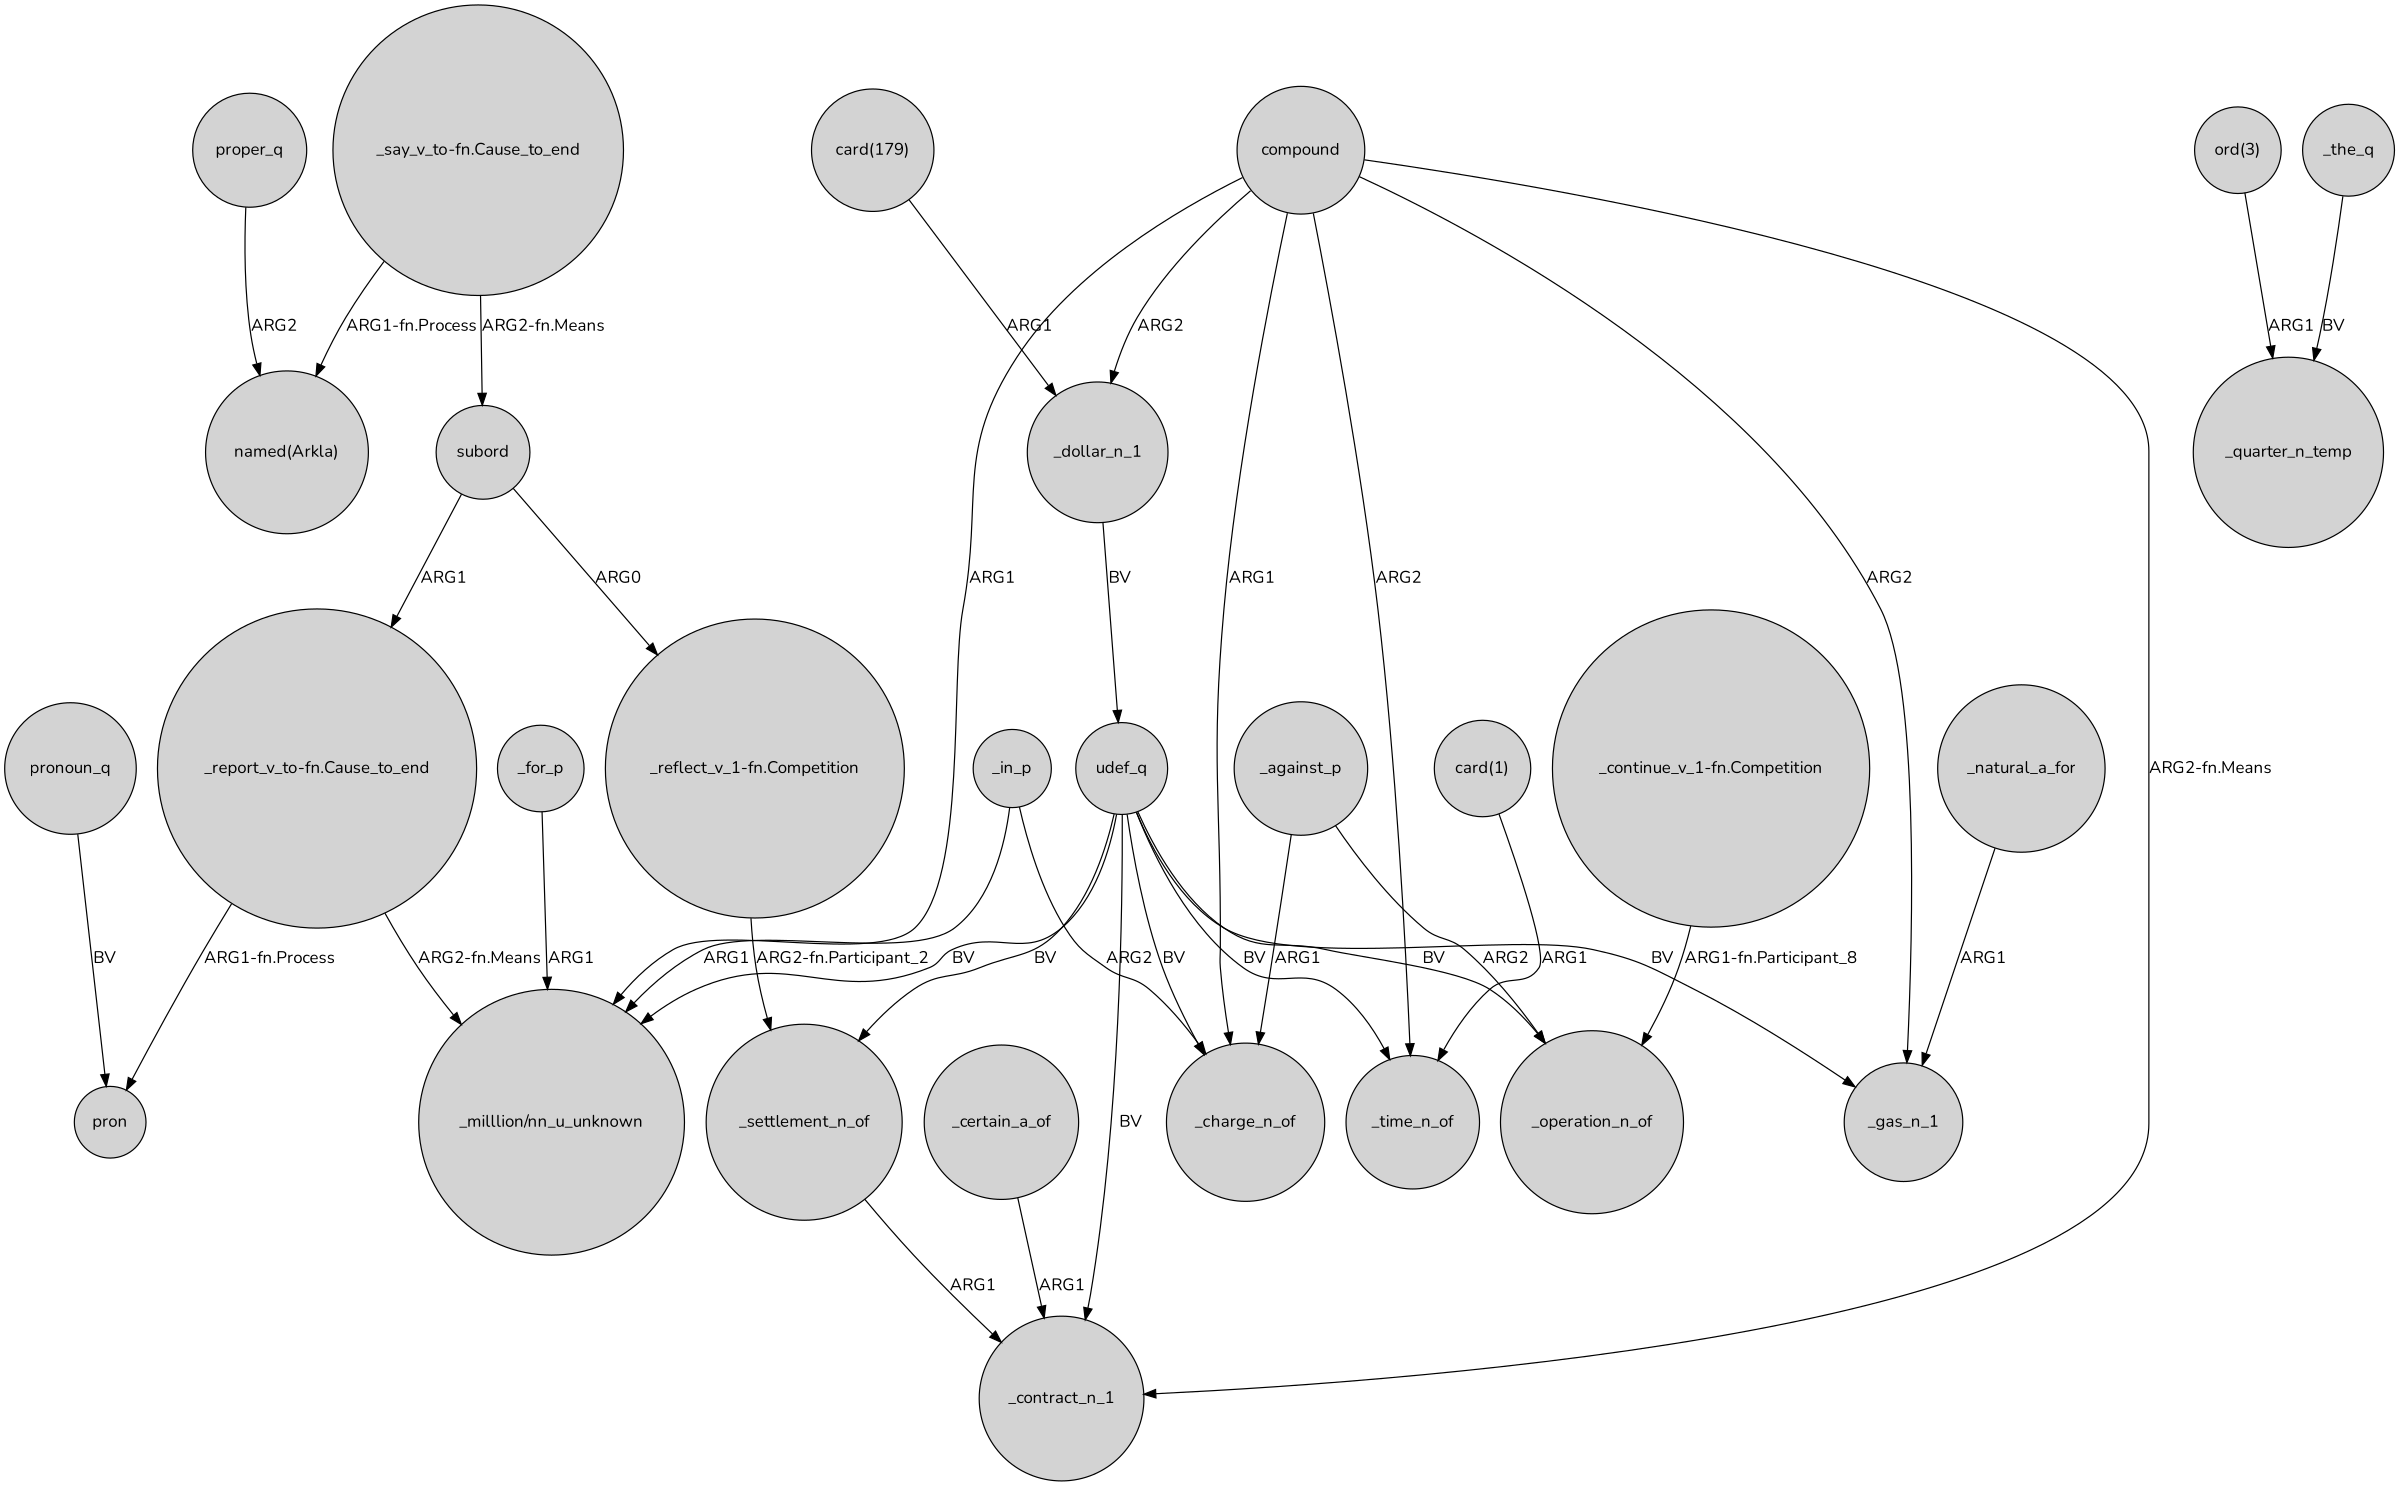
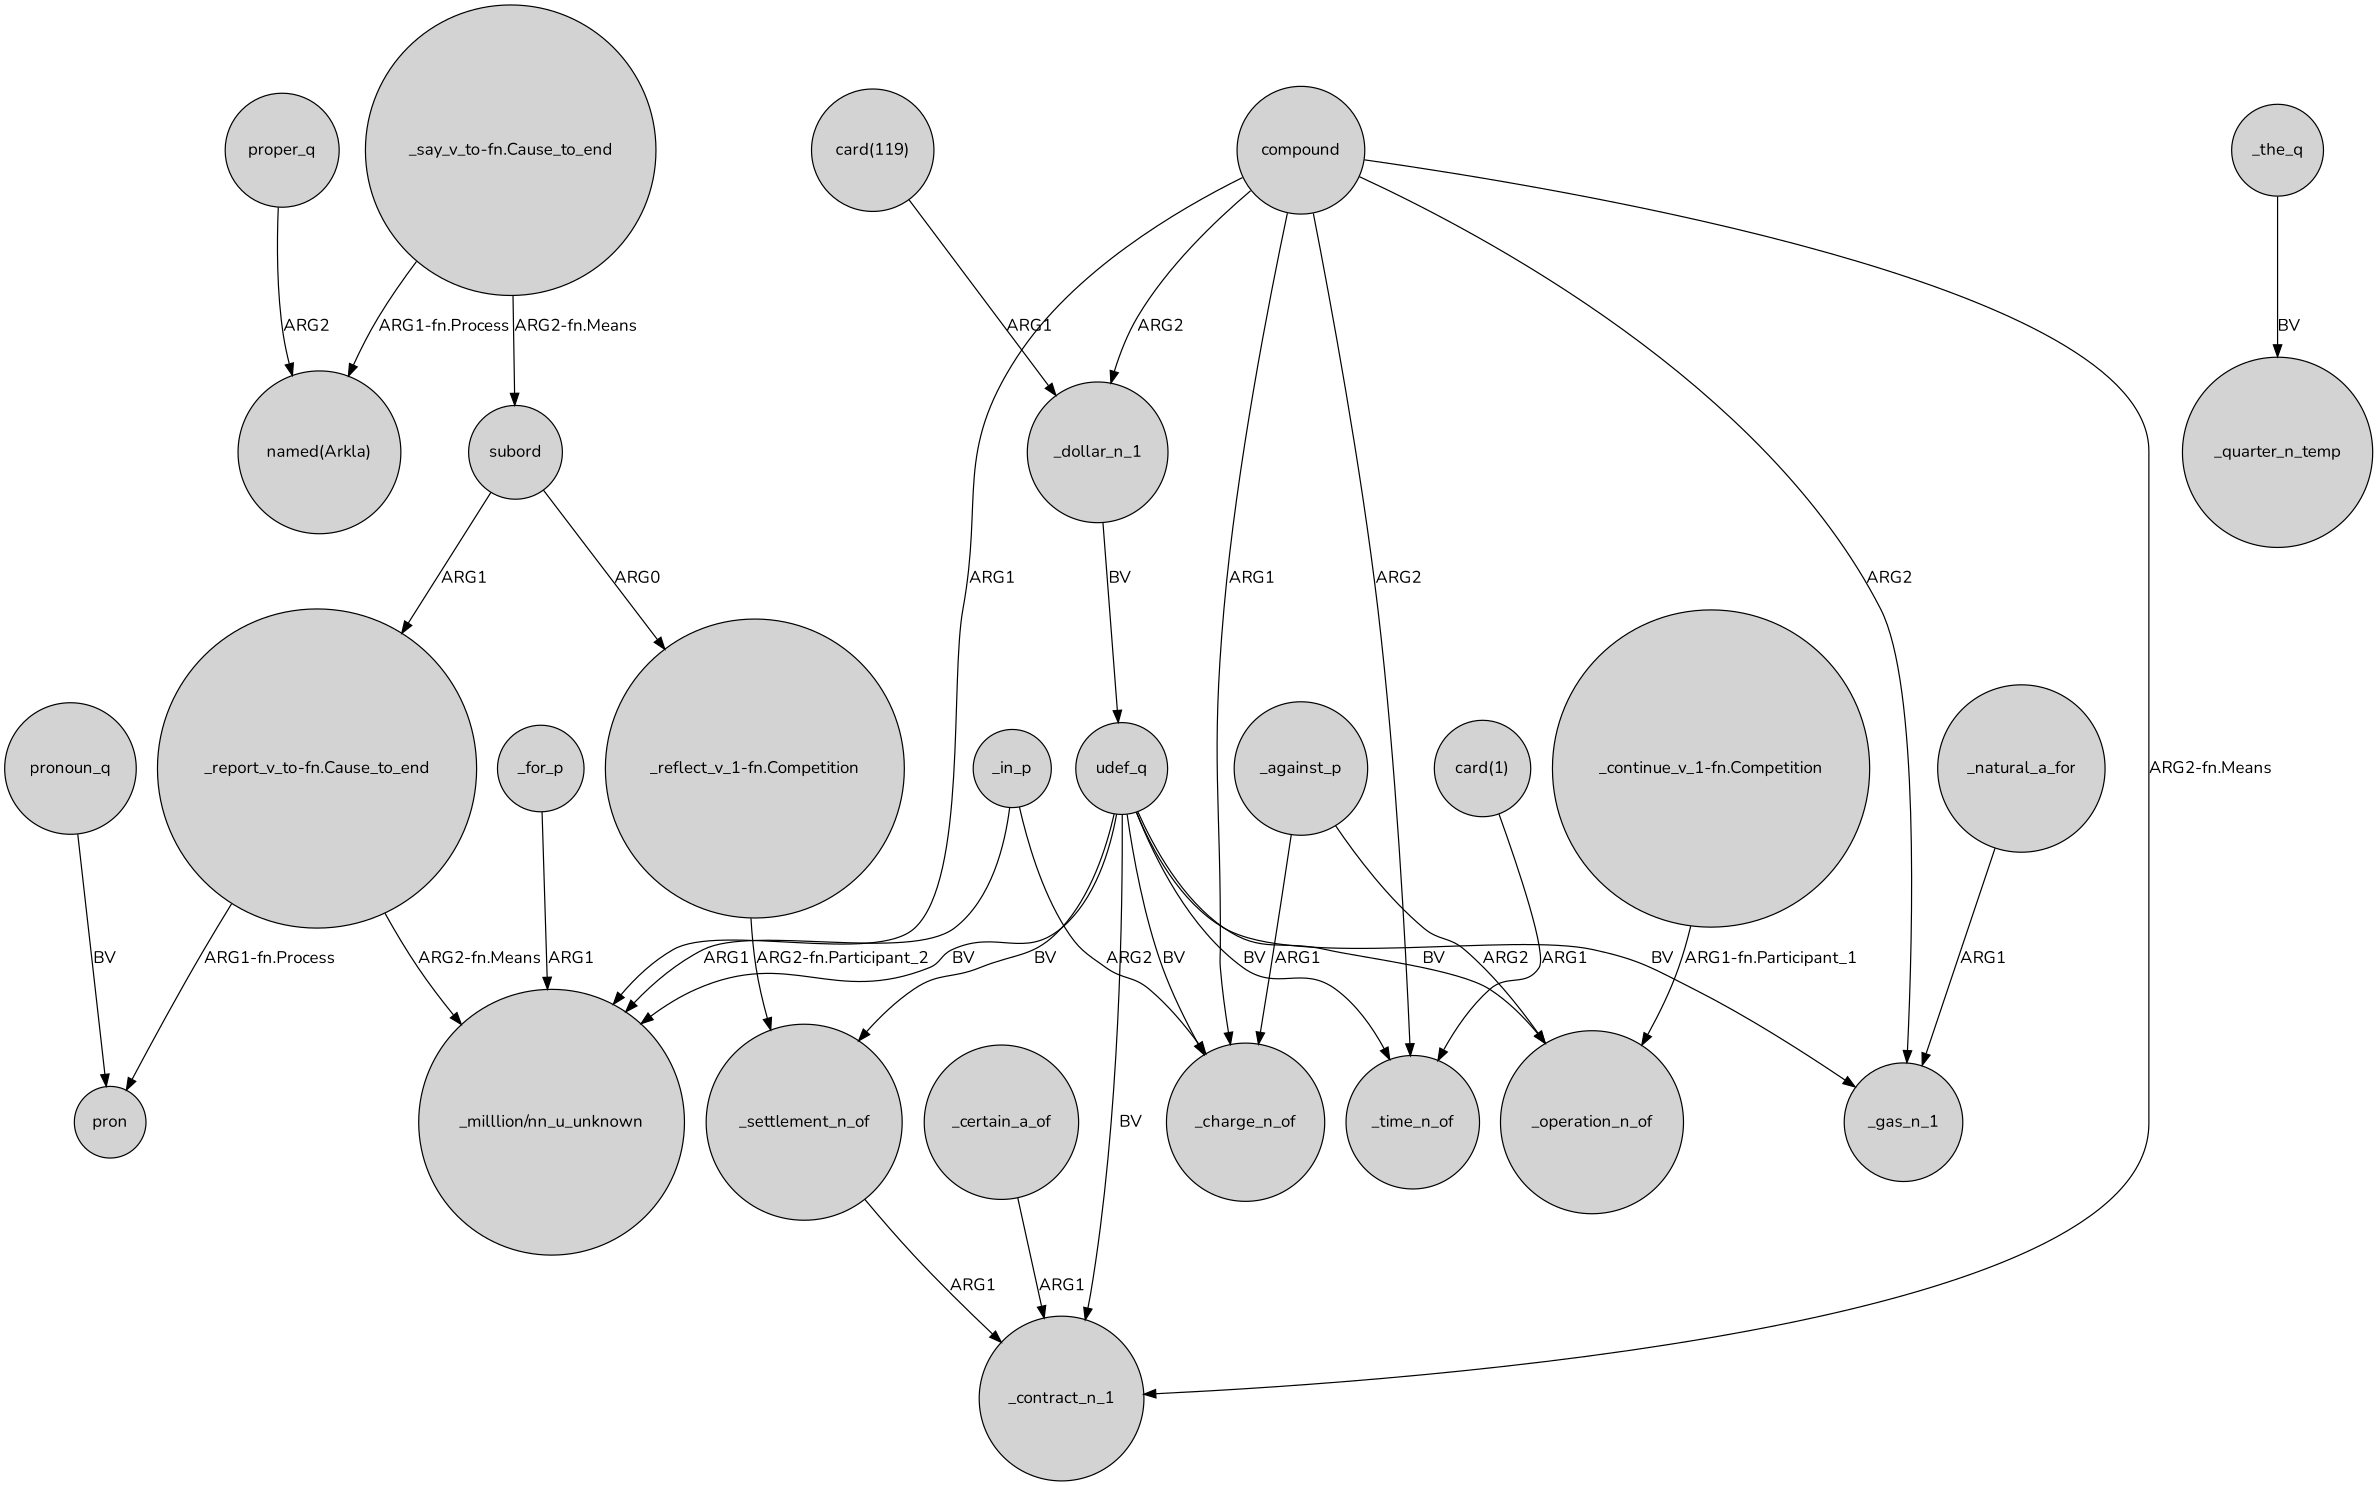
node "card(179)": label "card(179)" -> "card(119)"
node "ord(3)": removed
edge "_continue_v_1-fn.Competition" -> "_operation_n_of": label "ARG1-fn.Participant_8" -> "ARG1-fn.Participant_1"
